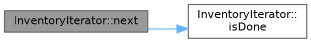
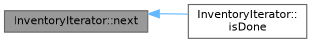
edge "InventoryIterator::next" -> "InventoryIterator:: isDone": reversed
